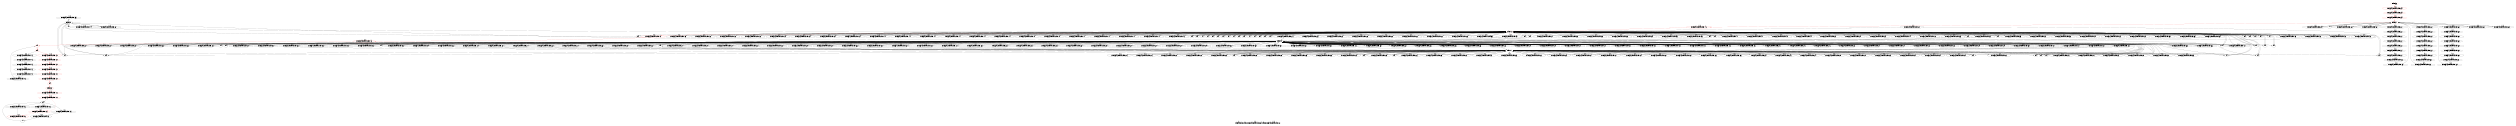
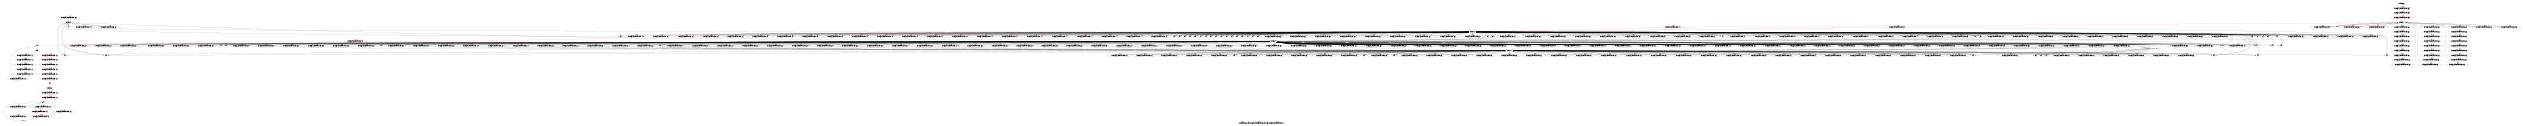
node "curve25519-donnabad.c Line  658": added
